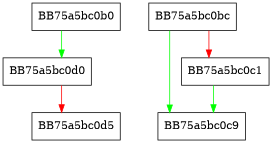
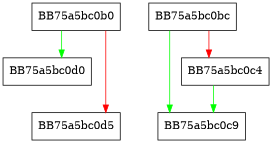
node "BB75a5bc0c1": label "BB75a5bc0c1" -> "BB75a5bc0c4"
edge "BB75a5bc0d0" -> "BB75a5bc0d5": now "BB75a5bc0b0" -> "BB75a5bc0d5"
